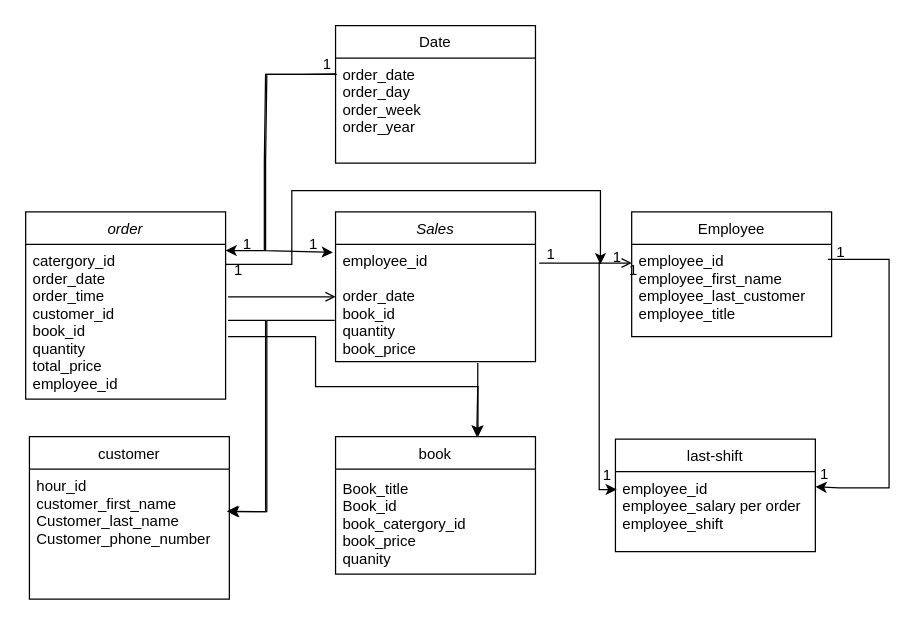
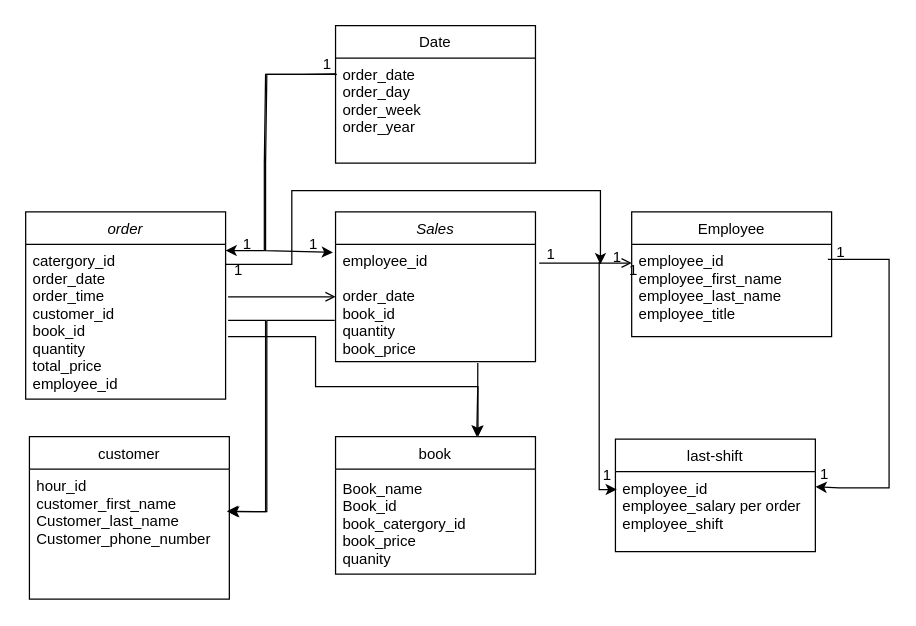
node "employee_id employee_first_name employee_last_customer employee_title": label "employee_id employee_first_name employee_last_customer employee_title" -> "employee_id employee_first_name employee_last_name employee_title"
node "Book_title Book_id book_catergory_id book_price quanity": label "Book_title Book_id book_catergory_id book_price quanity" -> "Book_name Book_id book_catergory_id book_price quanity"
